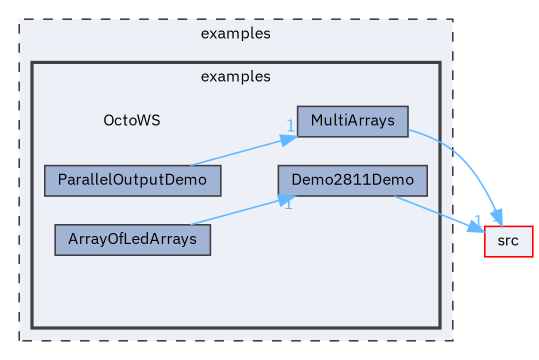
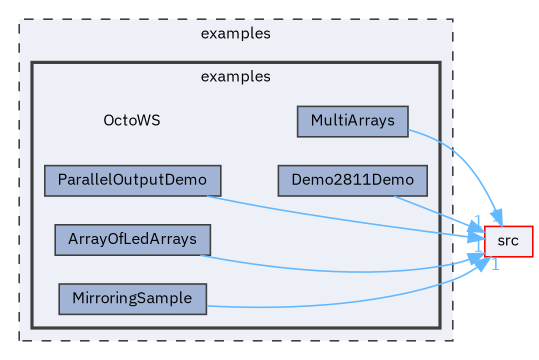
edge "ParallelOutputDemo" -> "MultiArrays": now "ParallelOutputDemo" -> "src"
edge "ArrayOfLedArrays" -> "Demo2811Demo": now "ArrayOfLedArrays" -> "src"
node "MirroringSample": added
